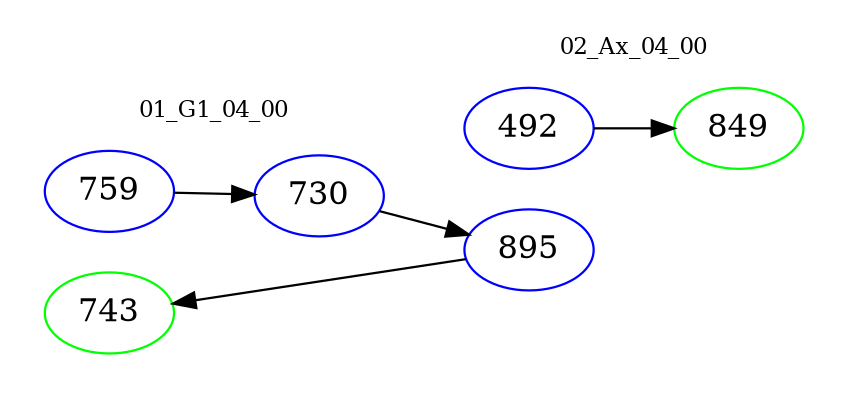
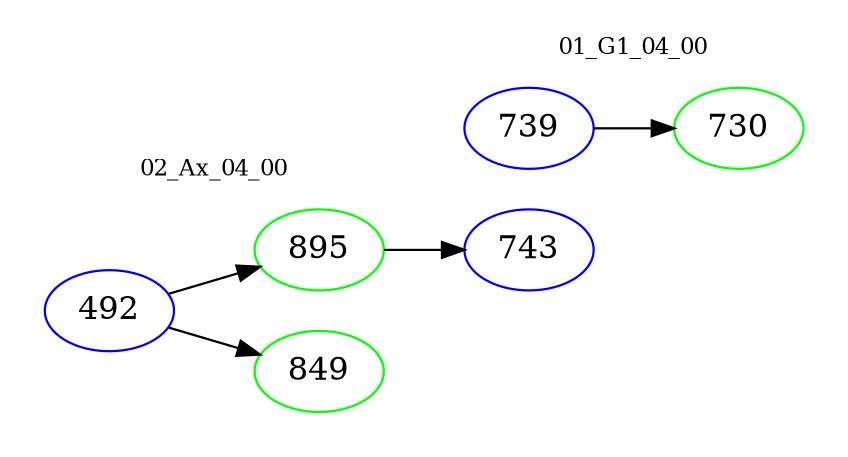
node "759": label "759" -> "739"
node "730": color blue -> green
edge "730" -> "895": now "492" -> "895"
node "895": color blue -> green
node "743": color green -> blue
